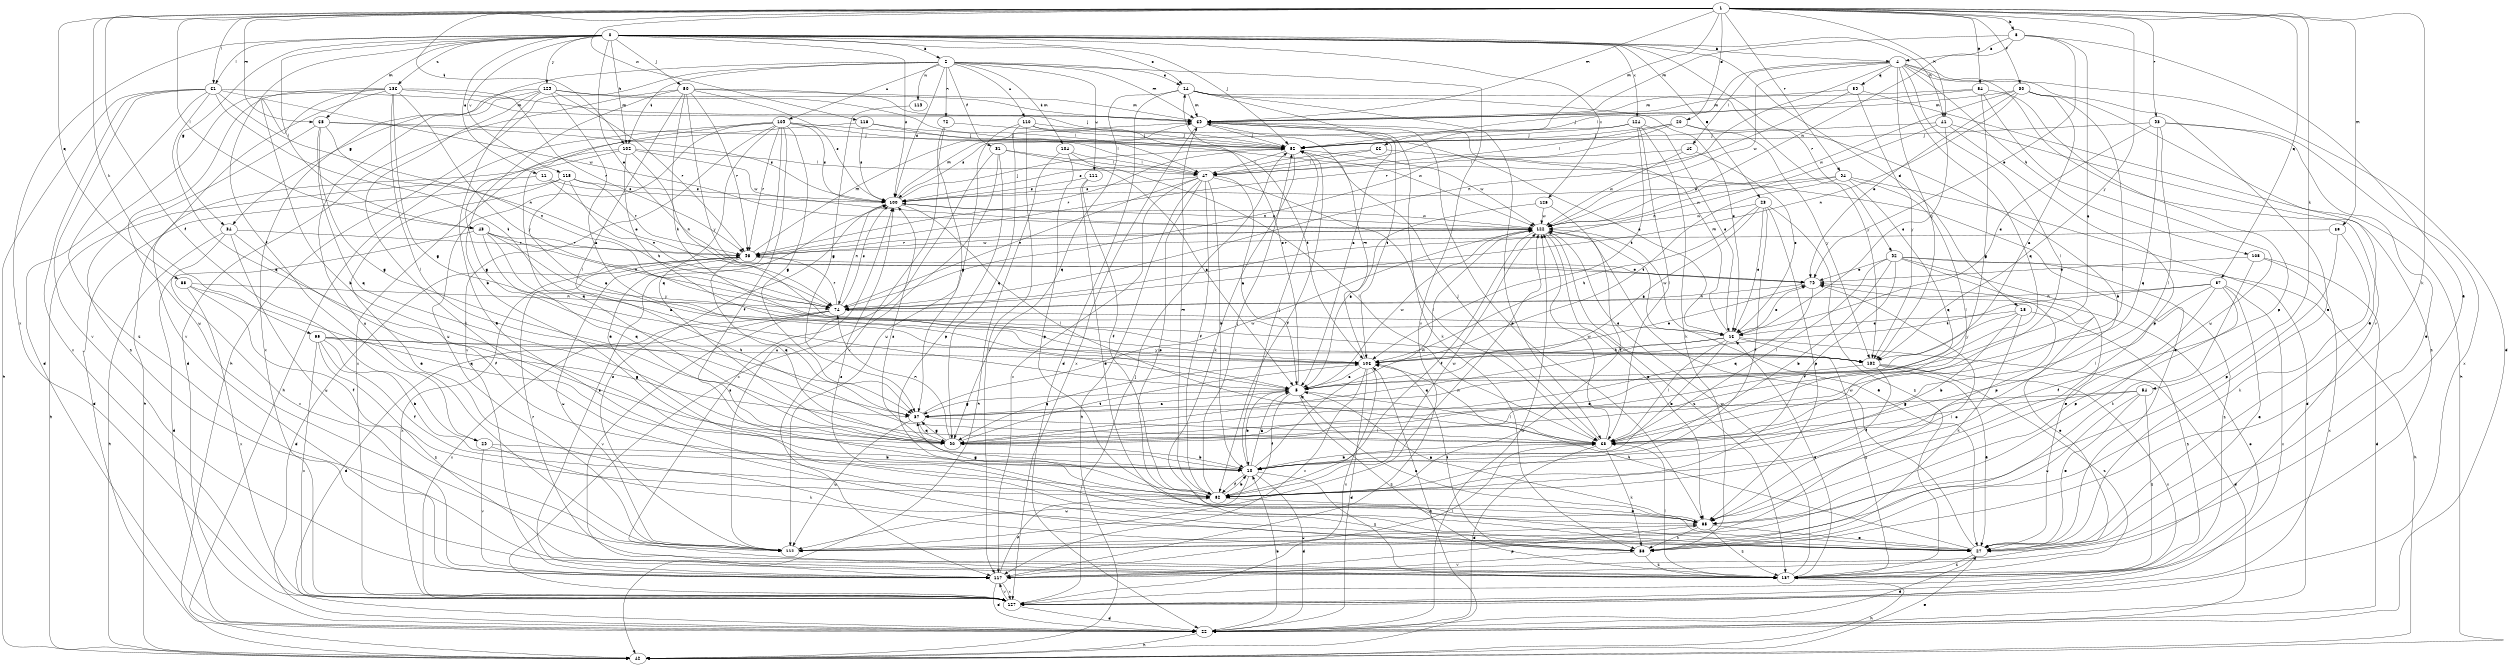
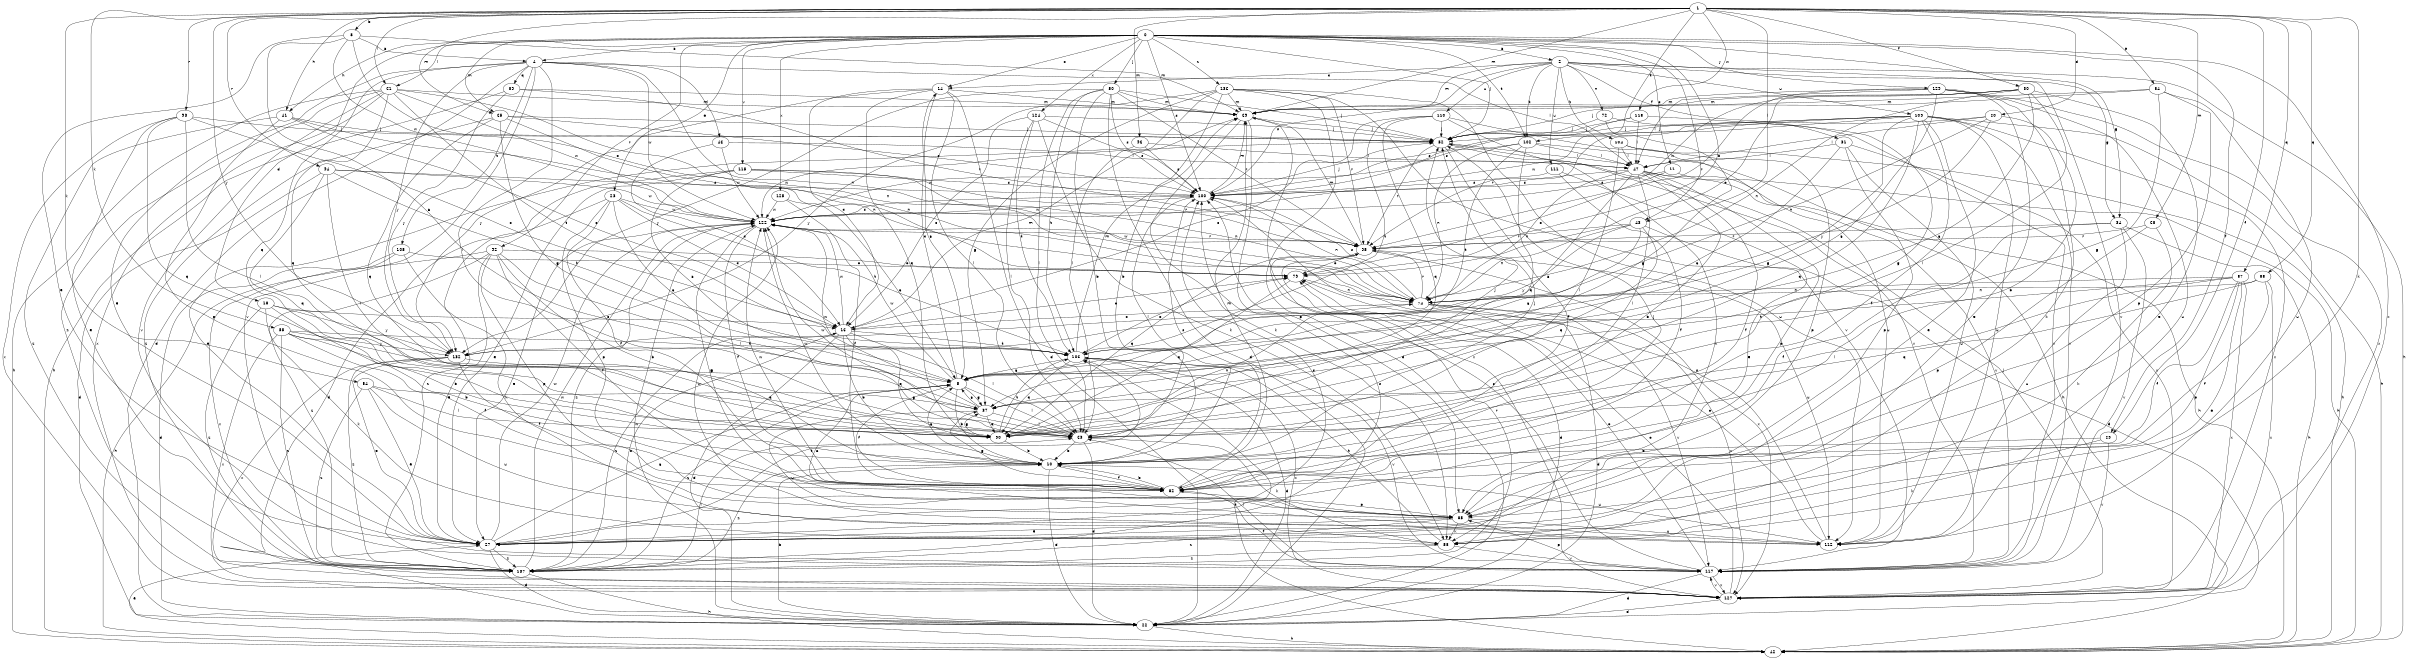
node "119": removed
node "66": label "66" -> "96"
edge "69" -> "106": removed, label "t"
